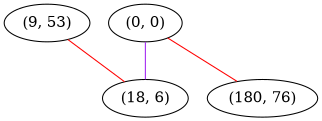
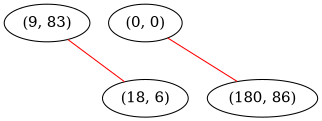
node "(9, 53)": label "(9, 53)" -> "(9, 83)"
edge "(0, 0)" -- "(18, 6)": removed
node "(180, 76)": label "(180, 76)" -> "(180, 86)"
